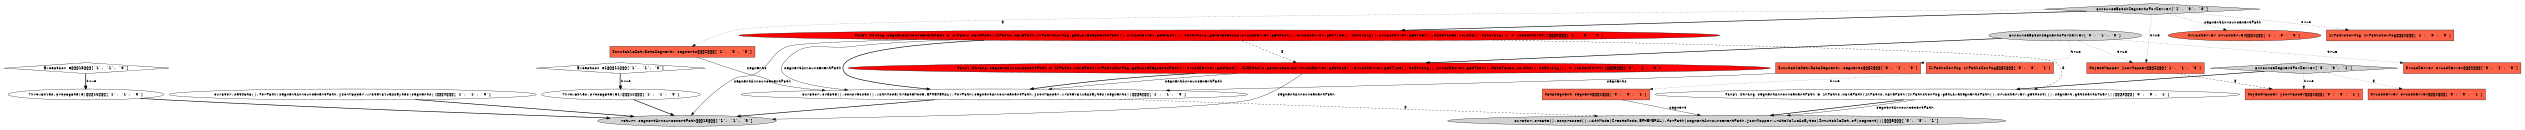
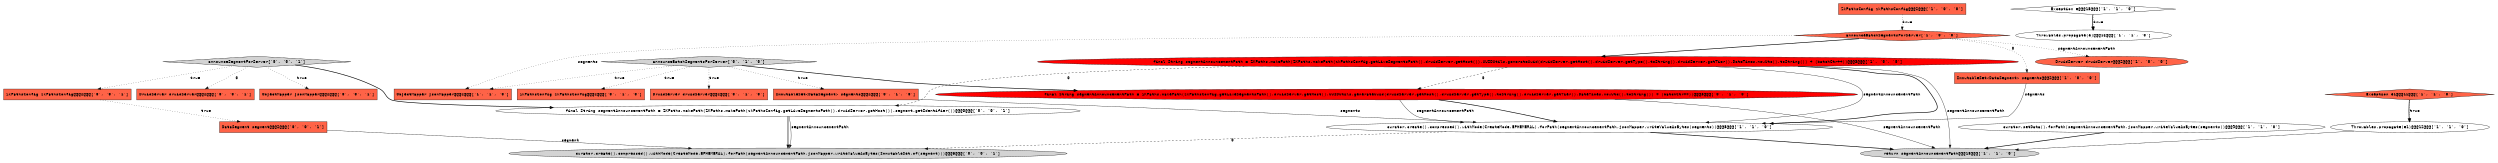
node "announceBatchSegmentsForServer['1', '0', '0']": fillcolor lightgray -> tomato
edge "announceBatchSegmentsForServer['1', '0', '0']" -> "ZkPathsConfig zkPathsConfig@@@2@@@['1', '0', '0']": reversed
node "announceBatchSegmentsForServer['0', '1', '0']": shape ellipse -> diamond
edge "announceBatchSegmentsForServer['1', '0', '0']" -> "ObjectMapper jsonMapper@@@2@@@['1', '1', '0']": label "true" -> "segments"
node "Exception e1@@@11@@@['1', '1', '0']": fillcolor white -> tomato
edge "announceSegmentForServer['0', '0', '1']" -> "ZkPathsConfig zkPathsConfig@@@2@@@['0', '0', '1']": added, label "true"
edge "ObjectMapper jsonMapper@@@2@@@['1', '1', '0']" -> "ObjectMapper jsonMapper@@@2@@@['0', '0', '1']": removed, label "0"
node "ZkPathsConfig zkPathsConfig@@@2@@@['0', '1', '0']": added
edge "Throwables.propagate(e1)@@@12@@@['1', '1', '0']" -> "return segmentAnnouncementPath@@@18@@@['1', '1', '0']": style bold -> solid
edge "Throwables.propagate(e)@@@16@@@['1', '1', '0']" -> "return segmentAnnouncementPath@@@18@@@['1', '1', '0']": removed
